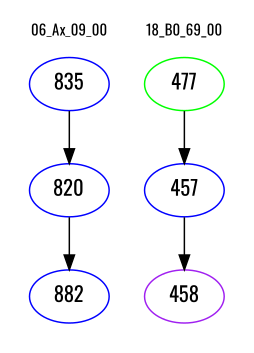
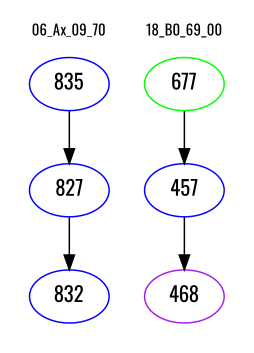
cluster "06_Ax_09_00": label "06_Ax_09_00" -> "06_Ax_09_70"
node "477": label "477" -> "677"
node "820": label "820" -> "827"
node "882": label "882" -> "832"
node "458": label "458" -> "468"
